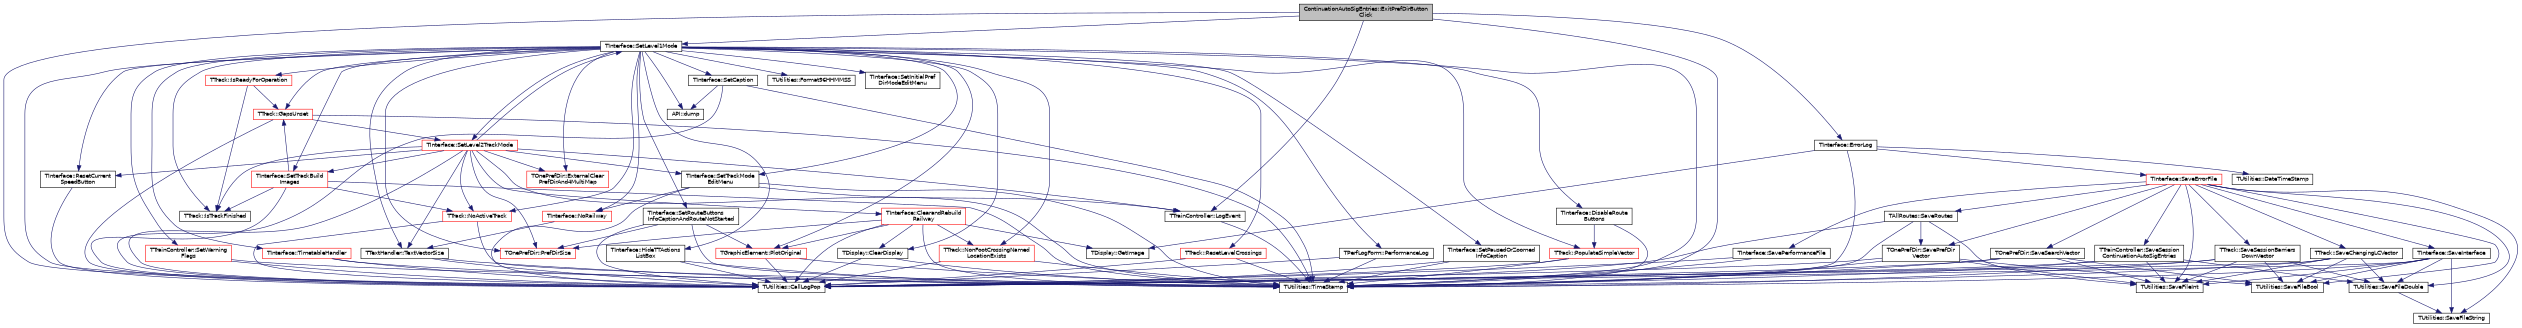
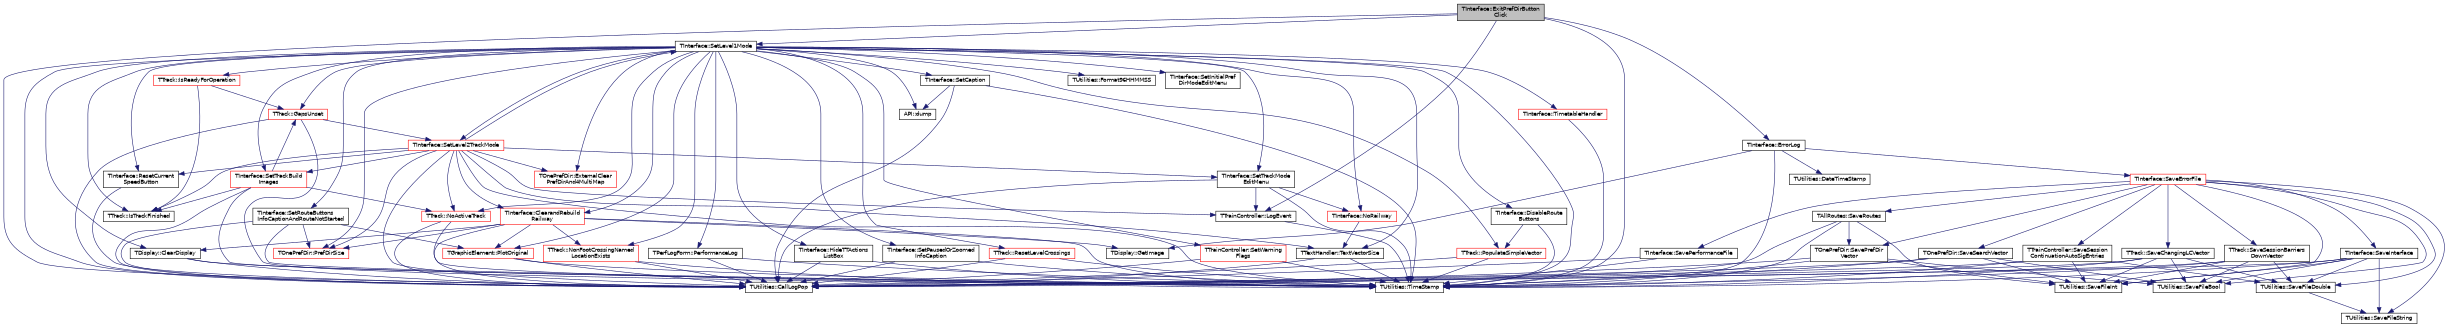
node "ContinuationAutoSigEntries::ExitPrefDirButton Click": label "ContinuationAutoSigEntries::ExitPrefDirButton Click" -> "TInterface::ExitPrefDirButton Click"
edge "TInterface::SetLevel1Mode" -> "TInterface::ClearandRebuild Railway": added
edge "TInterface::TimetableHandler" -> "TUtilities::CallLogPop": removed
